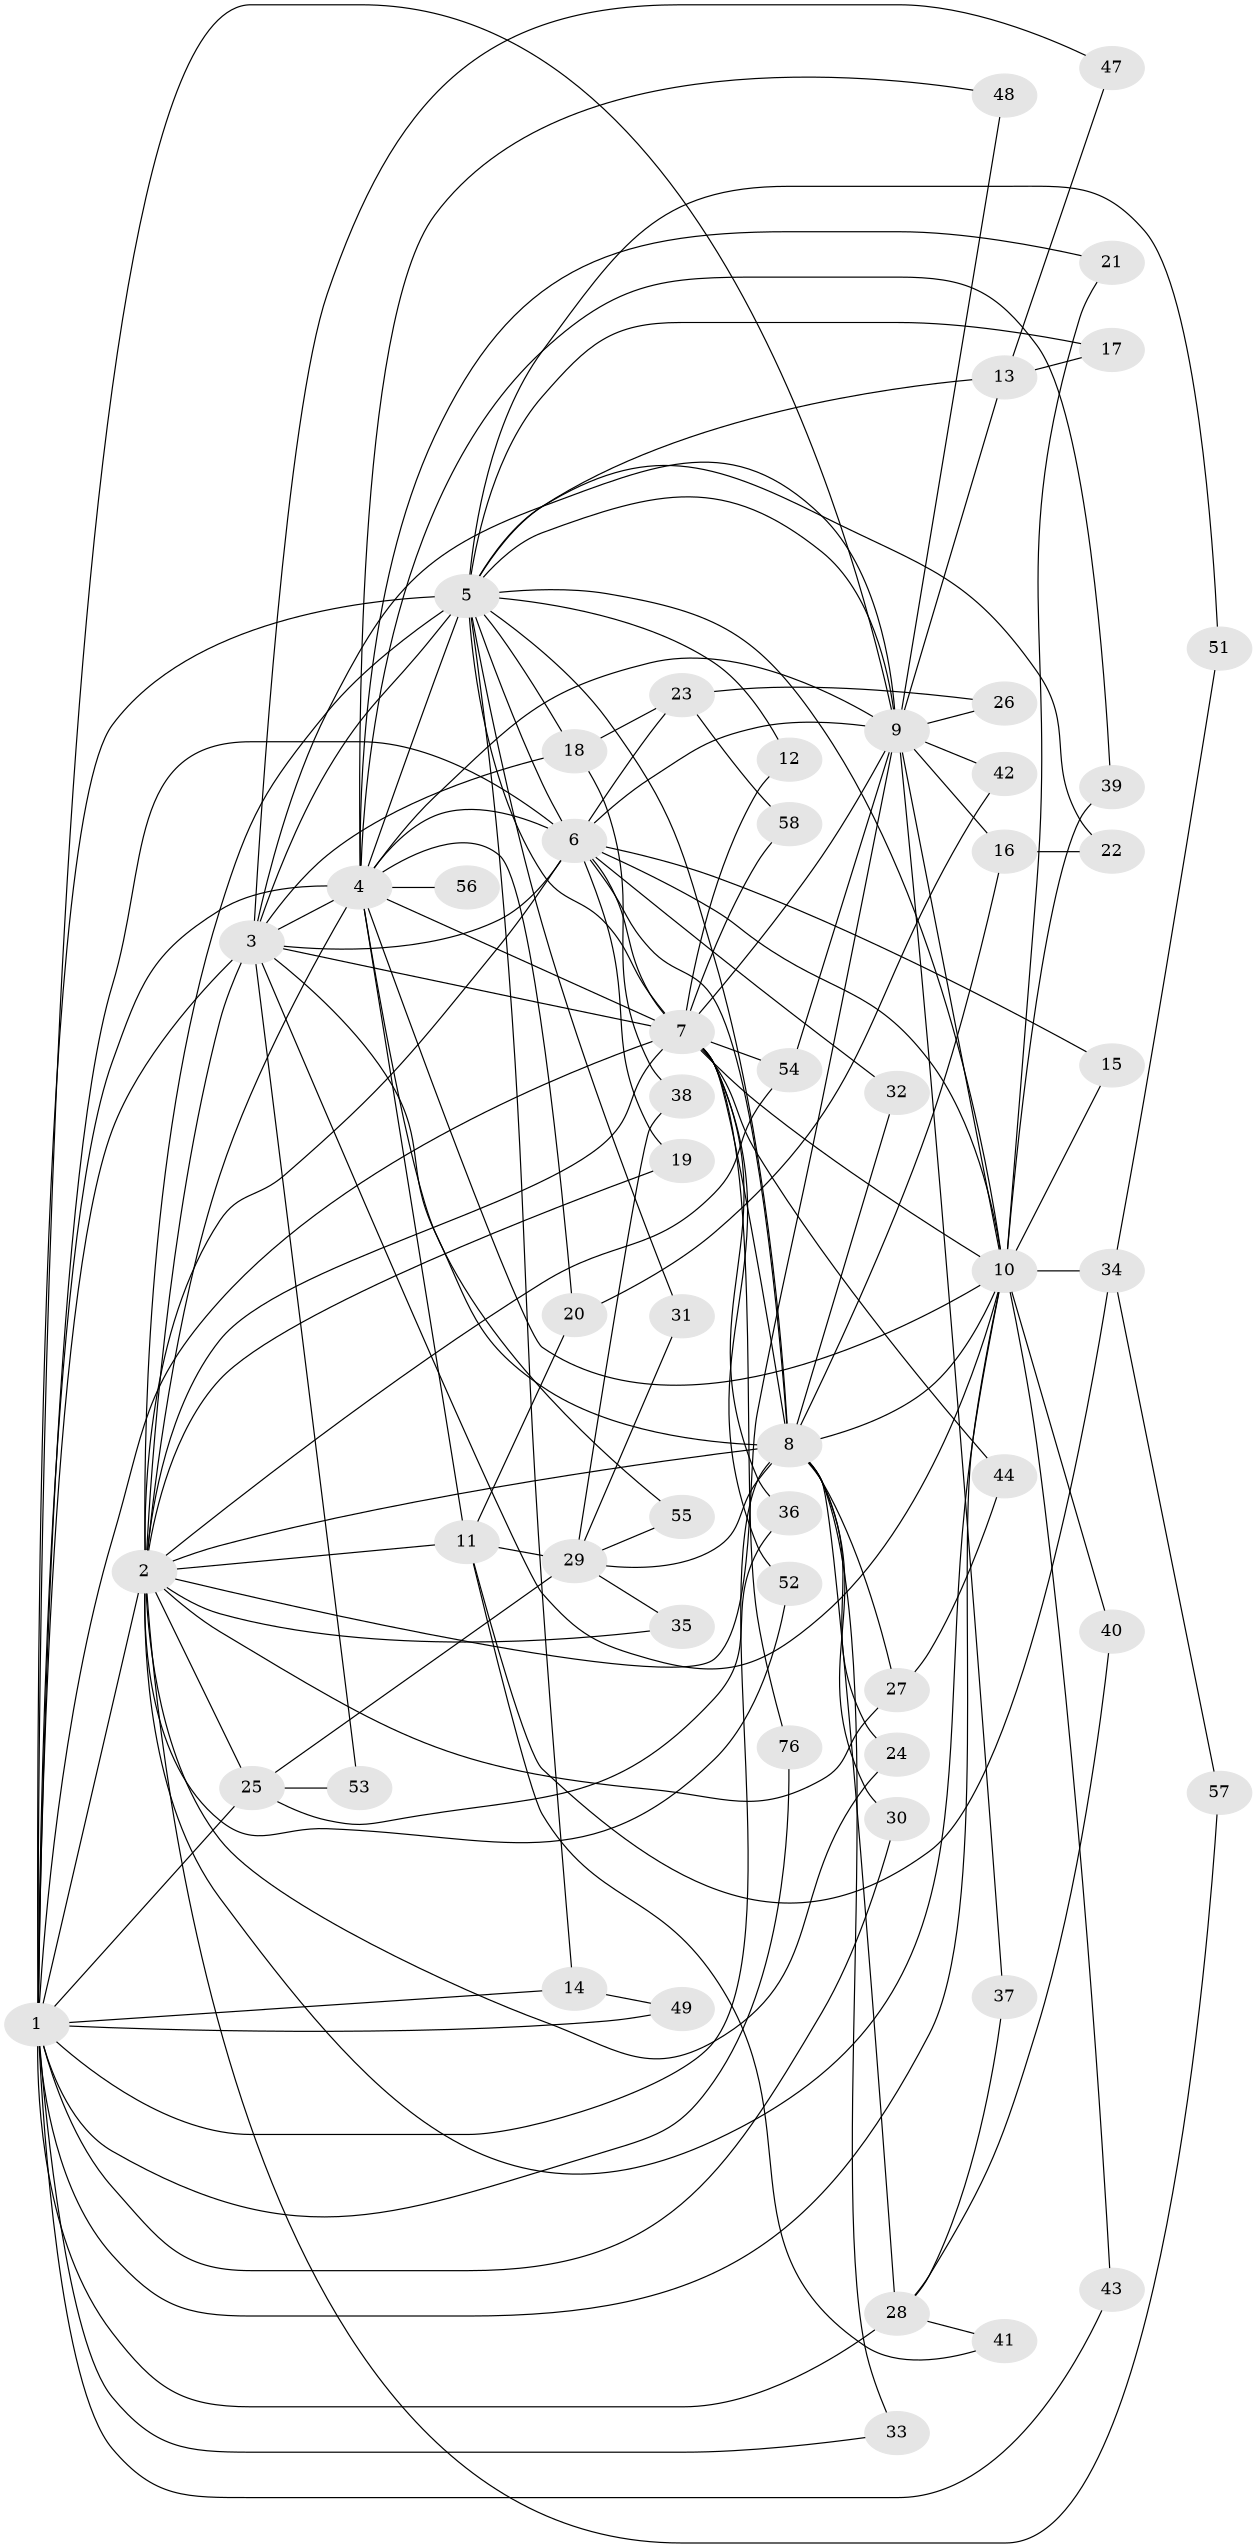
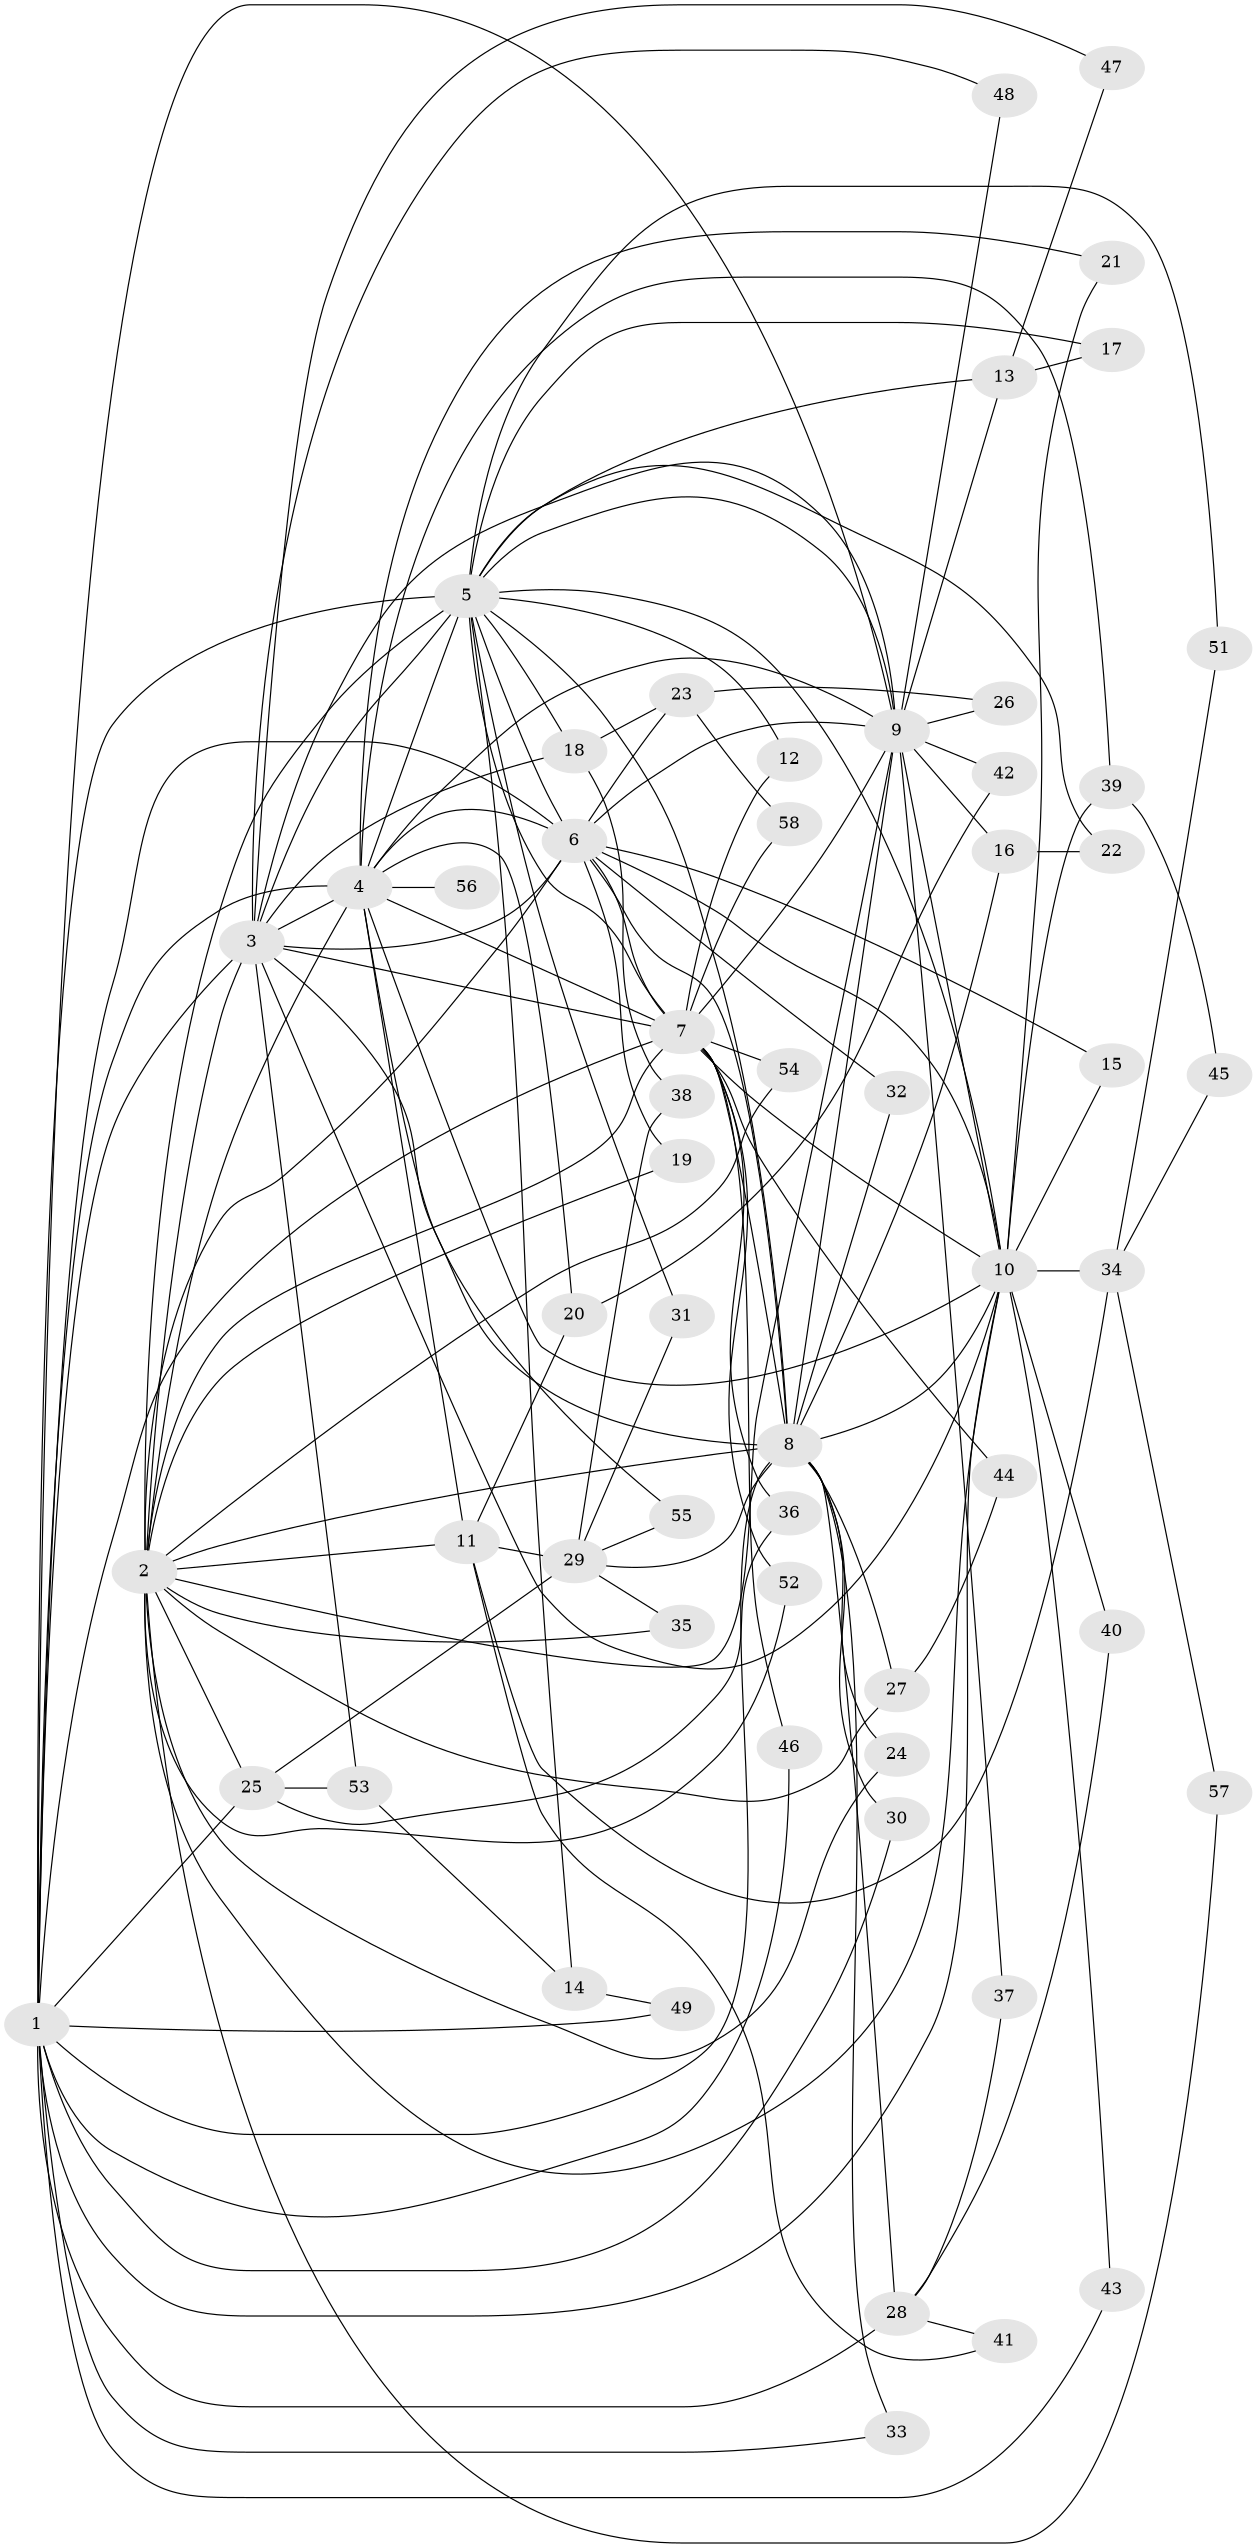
edge "48" -- "4": now "48" -- "3"
edge "9" -- "54": now "9" -- "8"
node "45": added
node "76": label "76" -> "46"
edge "2" -- "1": removed
edge "14" -- "1": now "14" -- "53"
